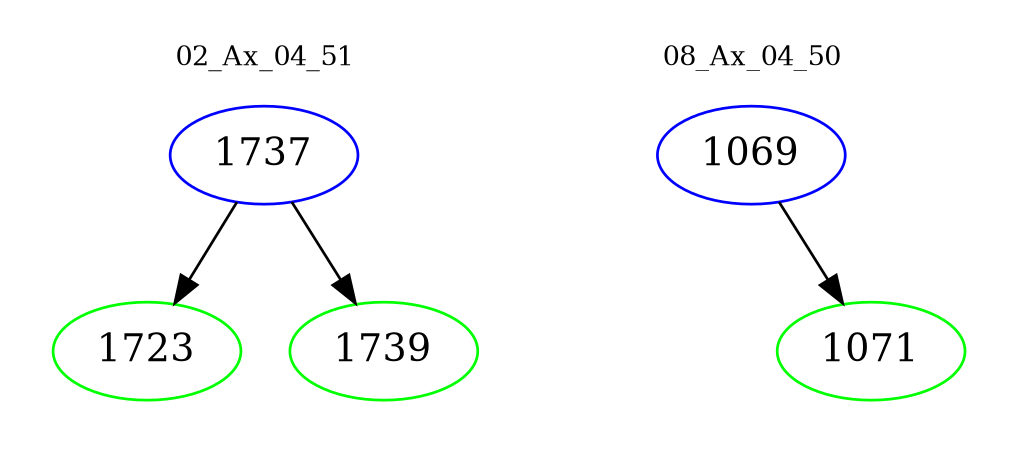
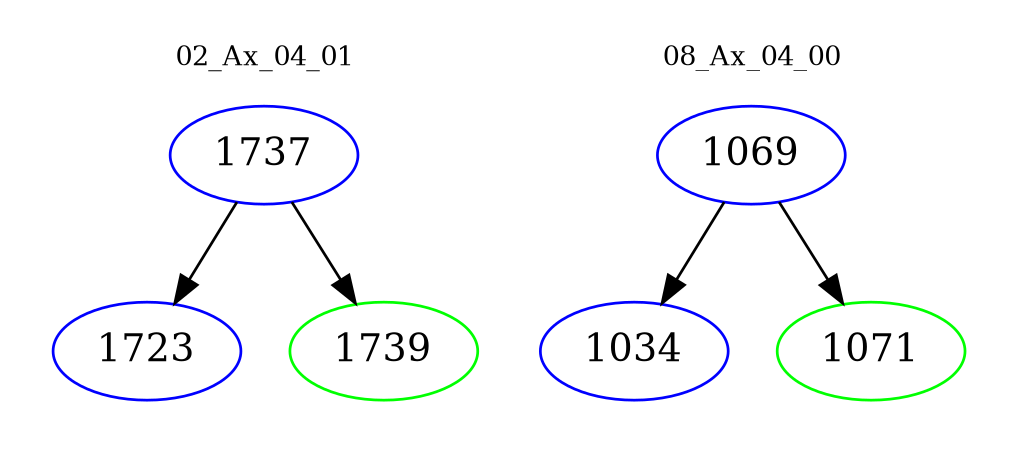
cluster "02_Ax_04_51": label "02_Ax_04_51" -> "02_Ax_04_01"
cluster "08_Ax_04_50": label "08_Ax_04_50" -> "08_Ax_04_00"
node "1723": color green -> blue
node "1034": added
